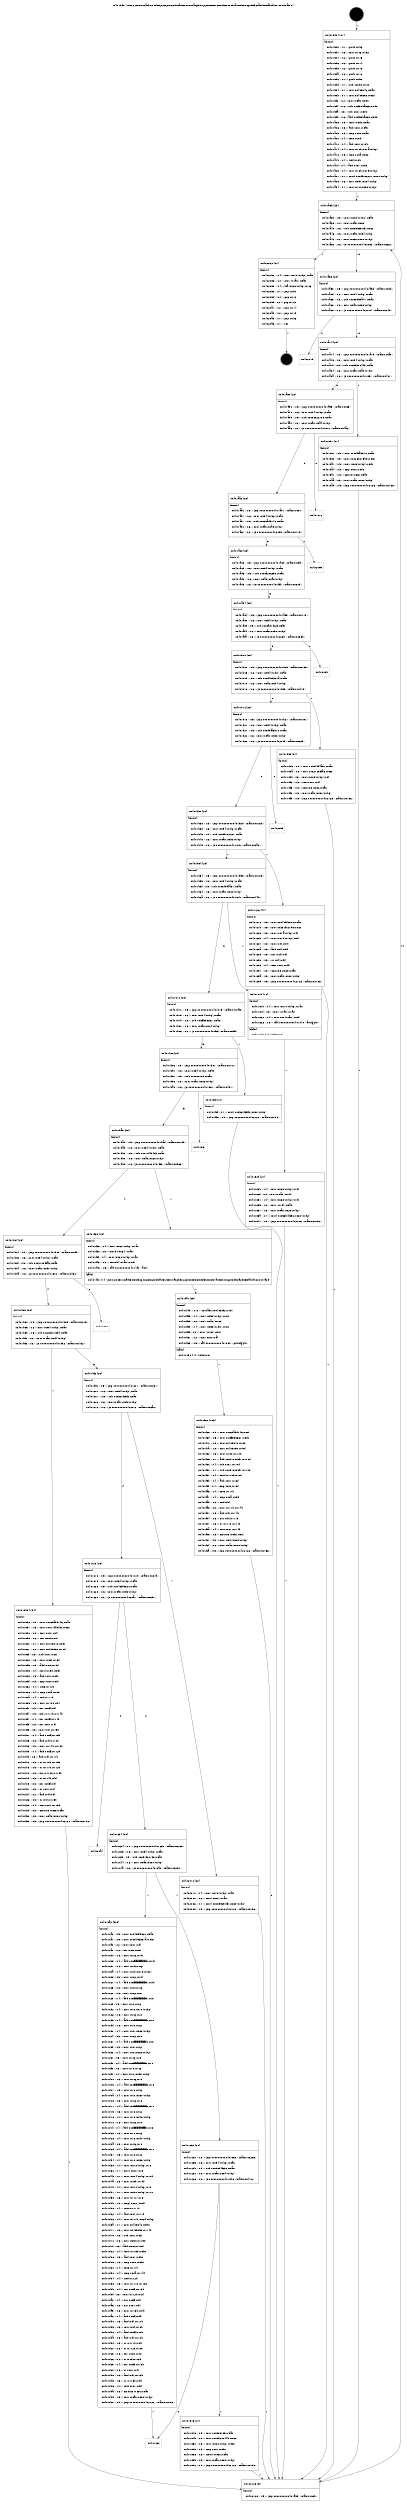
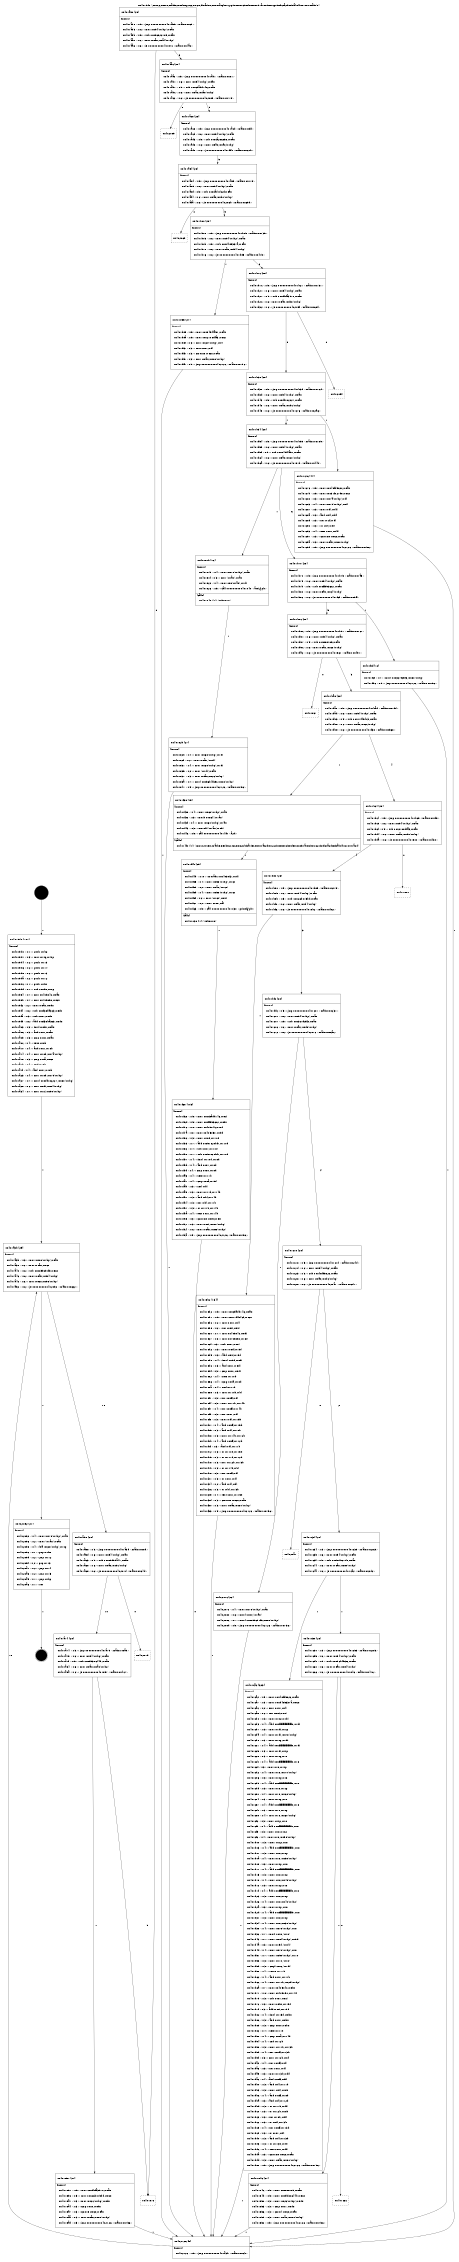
edge "0x401a74 [28]" -> "0x401a90 [28]": now "0x401a74 [28]" -> "0x401e7c"
edge "0x401ca2 [323]" -> "0x401c6c": now "0x401ca2 [323]" -> "0x402126 [5]"
